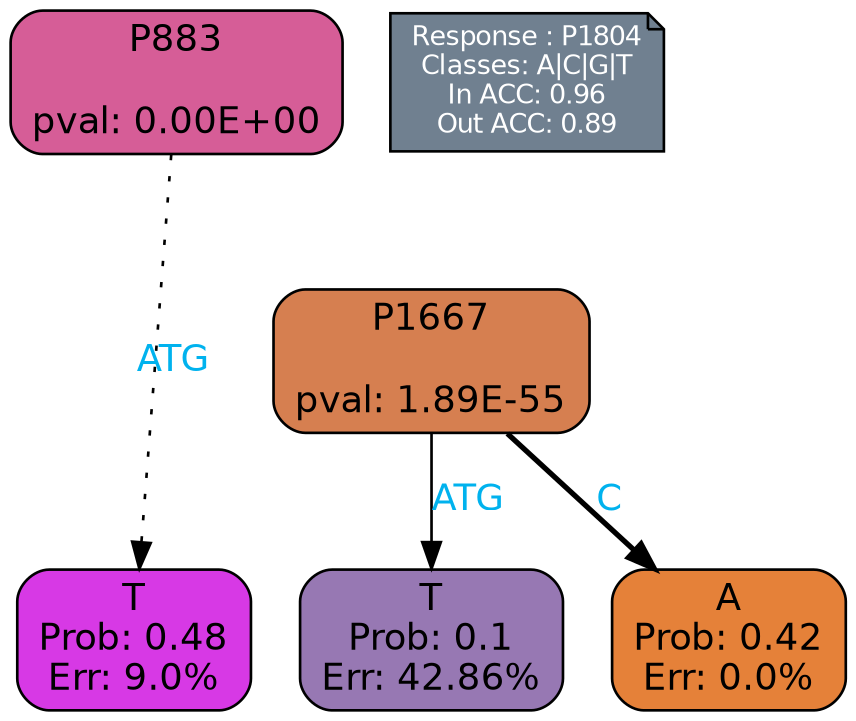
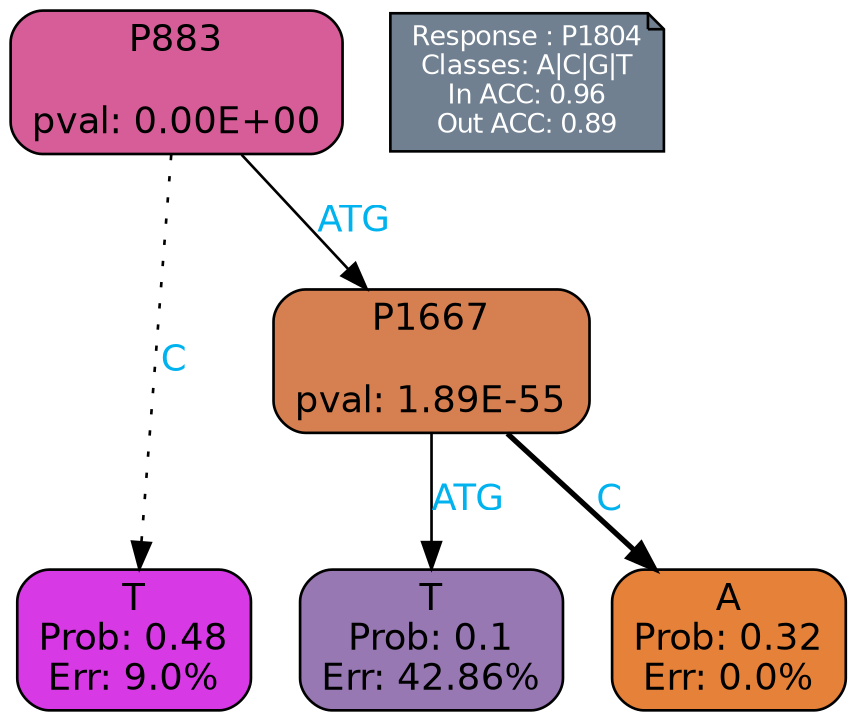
edge "P883 pval: 0.00E+00" -> "P1667 pval: 1.89E-55": added, label "ATG"
edge "P883 pval: 0.00E+00" -> "T Prob: 0.48 Err: 9.0%": label "ATG" -> "C"
node "A Prob: 0.42 Err: 0.0%": label "A Prob: 0.42 Err: 0.0%" -> "A Prob: 0.32 Err: 0.0%"
